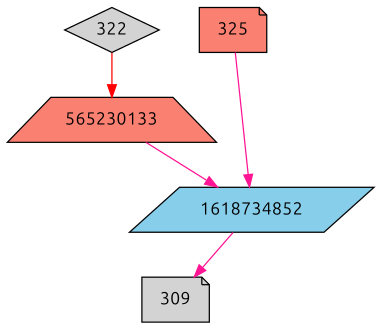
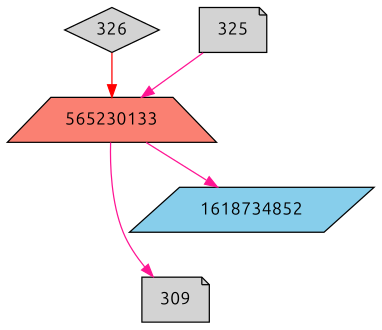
node "322": label "322" -> "326"
node "325": fillcolor salmon -> lightgrey
edge "325" -> "1618734852": now "325" -> "565230133"
edge "1618734852" -> "309": now "565230133" -> "309"
